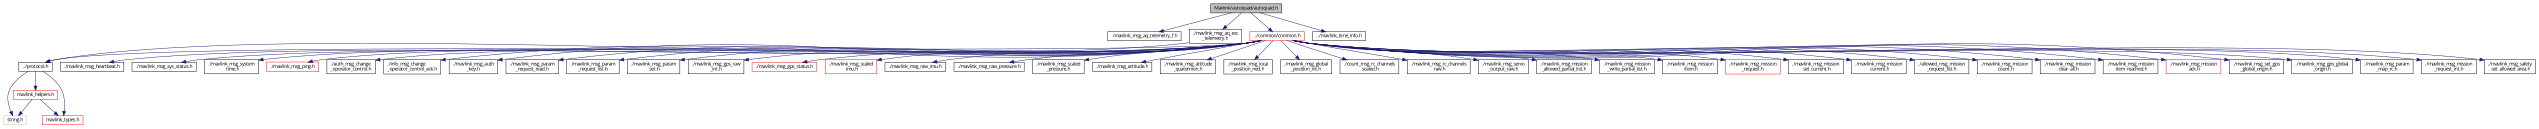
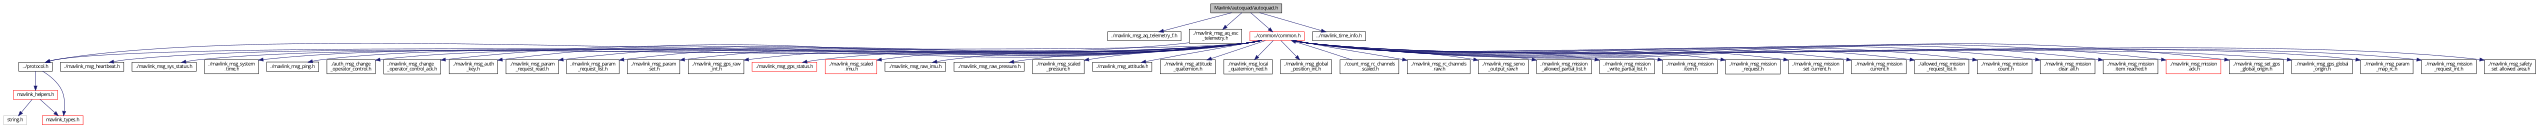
edge "../common/common.h" -> "./count_msg_rc_channels _scaled.h": reversed
node "./mavlink_msg_ping.h": color red -> black
node "./info_msg_change _operator_control_ack.h": label "./info_msg_change _operator_control_ack.h" -> "./mavlink_msg_change _operator_control_ack.h"
node "./mavlink_msg_local _position_ned.h": label "./mavlink_msg_local _position_ned.h" -> "./mavlink_msg_local _quaternion_ned.h"
node "./mavlink_msg_mission _request.h": color red -> black
edge "../protocol.h" -> "string.h": removed
